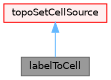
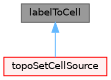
edge "labelToCell" -> "topoSetCellSource": reversed
